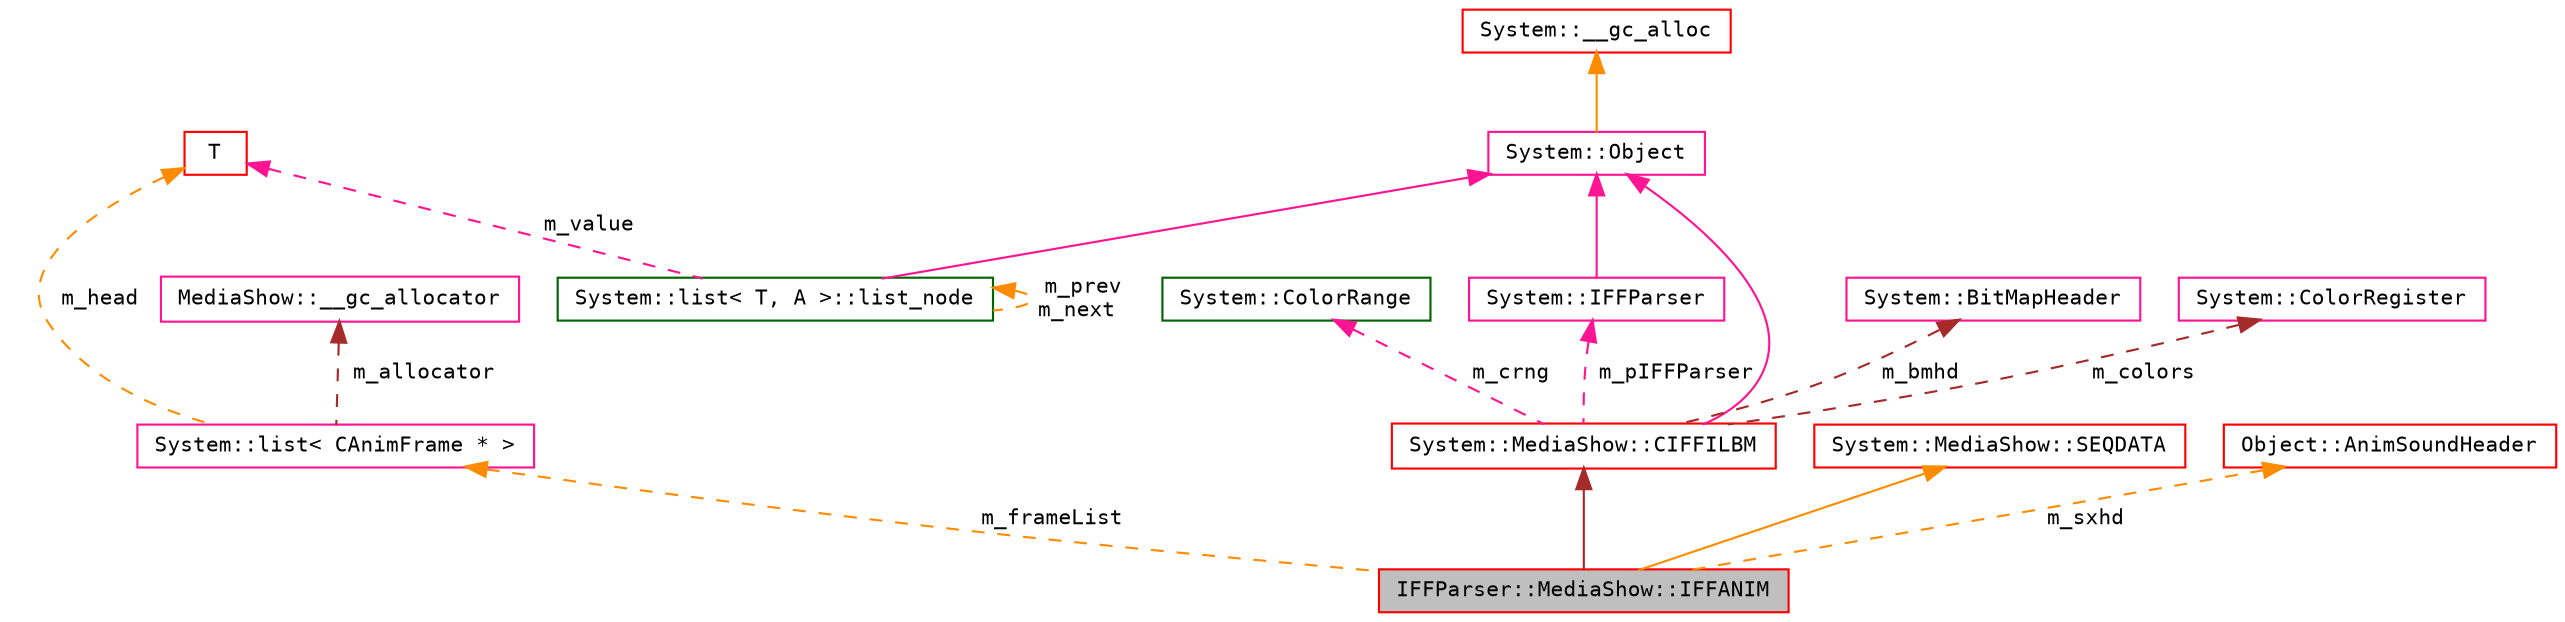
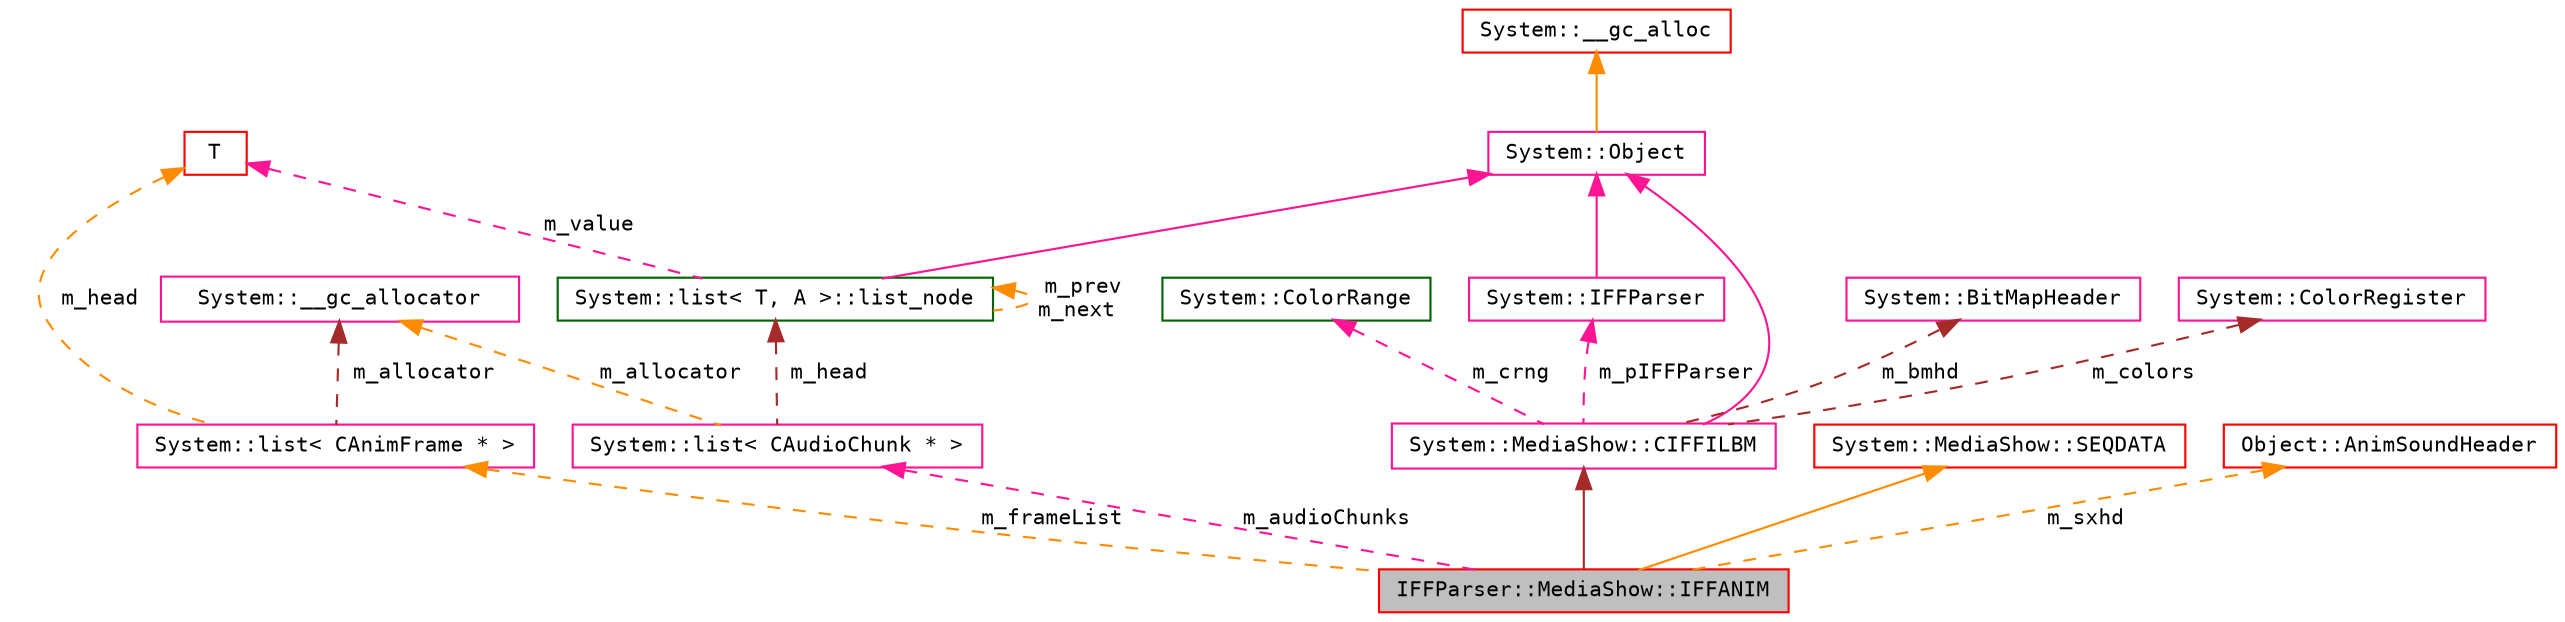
node "MediaShow::__gc_allocator": label "MediaShow::__gc_allocator" -> "System::__gc_allocator"
node "System::list< CAudioChunk * >": added
node "System::MediaShow::CIFFILBM": color red -> deeppink
